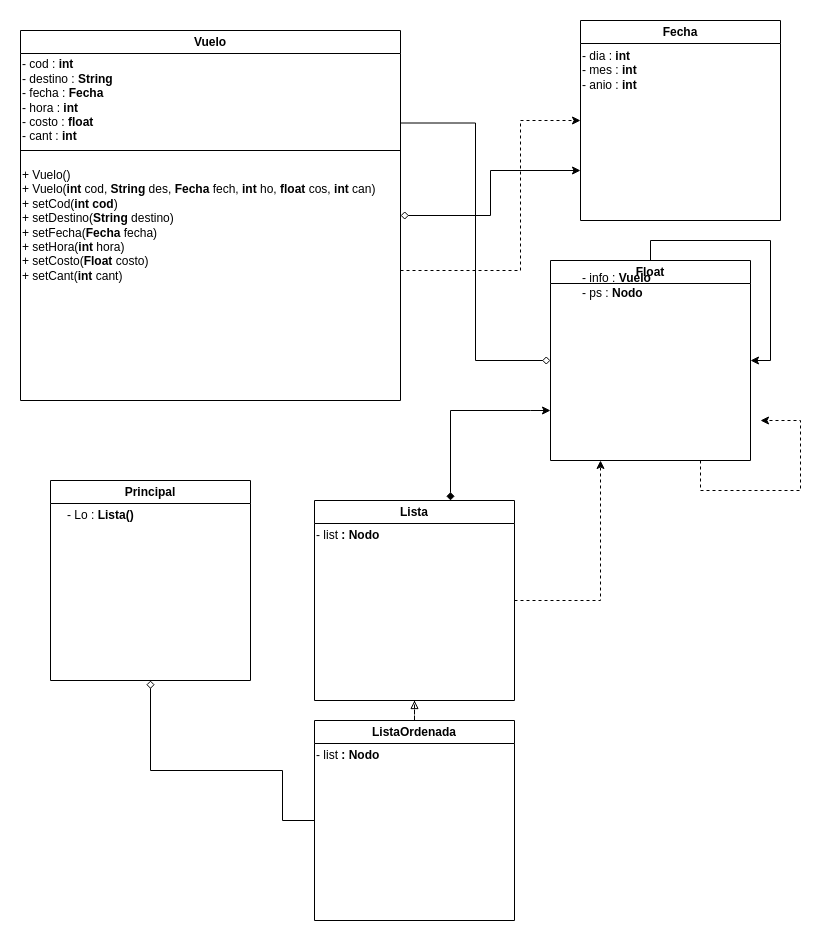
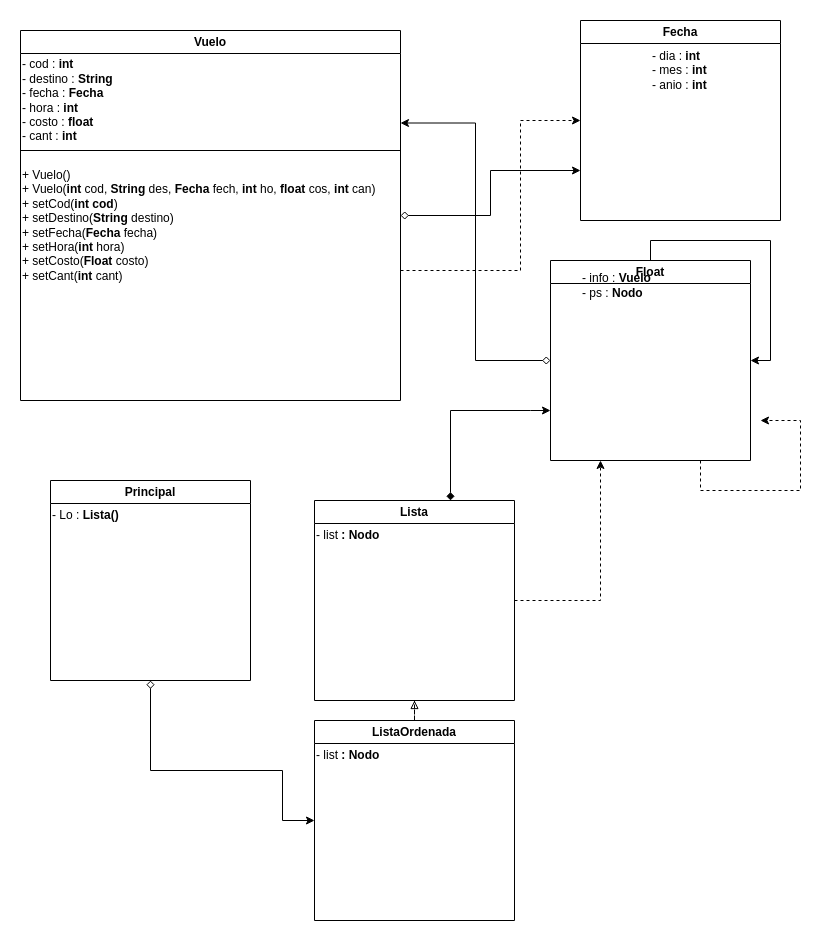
node "- dia : int - mes : int - anio : int": moved (621, 71) -> (691, 71)
edge "Vuelo" -> "Float": arrowhead none -> classic
node "- Lo : Lista()": moved (111, 516) -> (96, 516)
edge "ListaOrdenada" -> "Principal": arrowhead none -> classic
